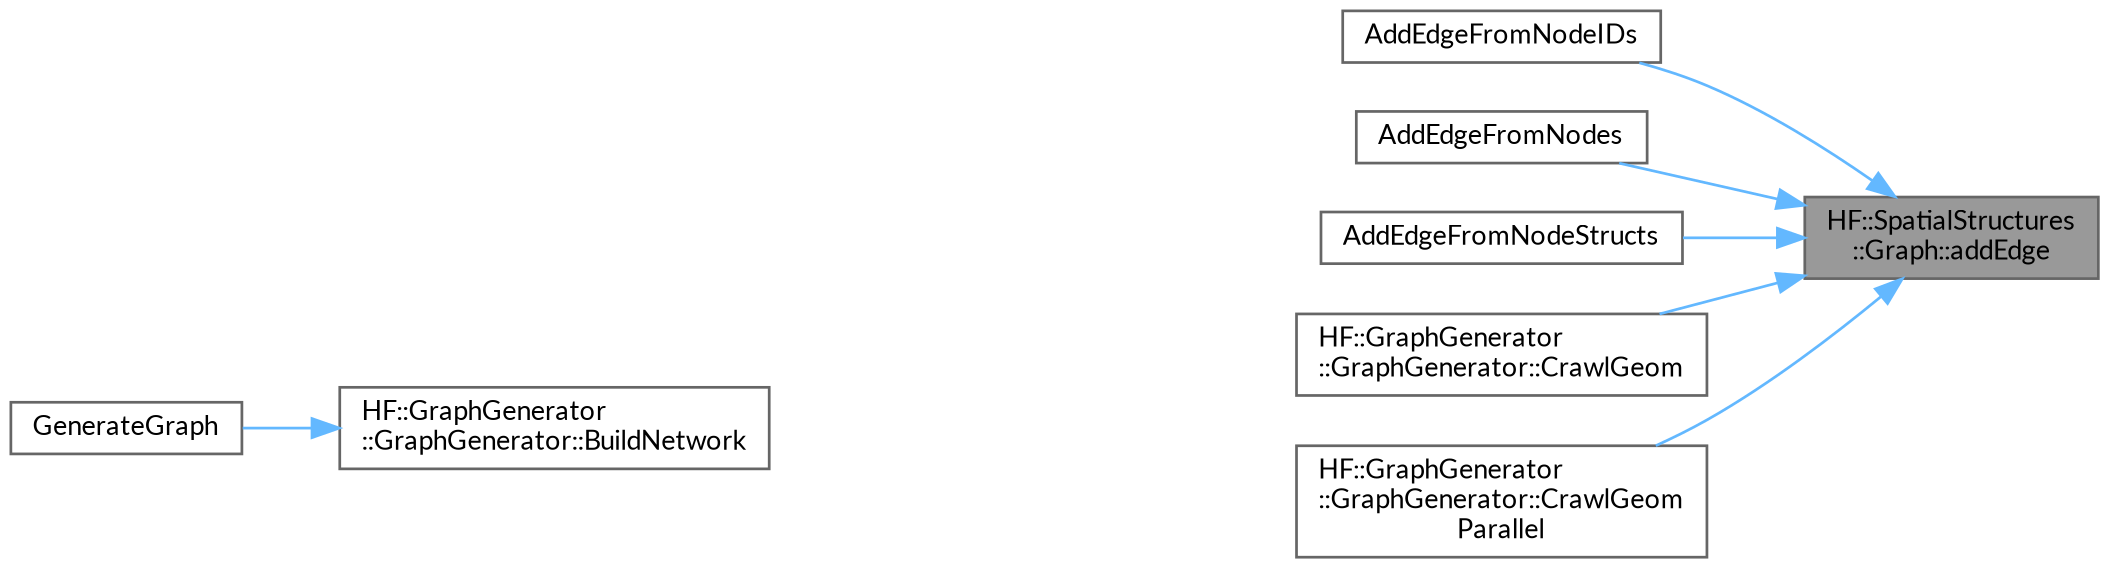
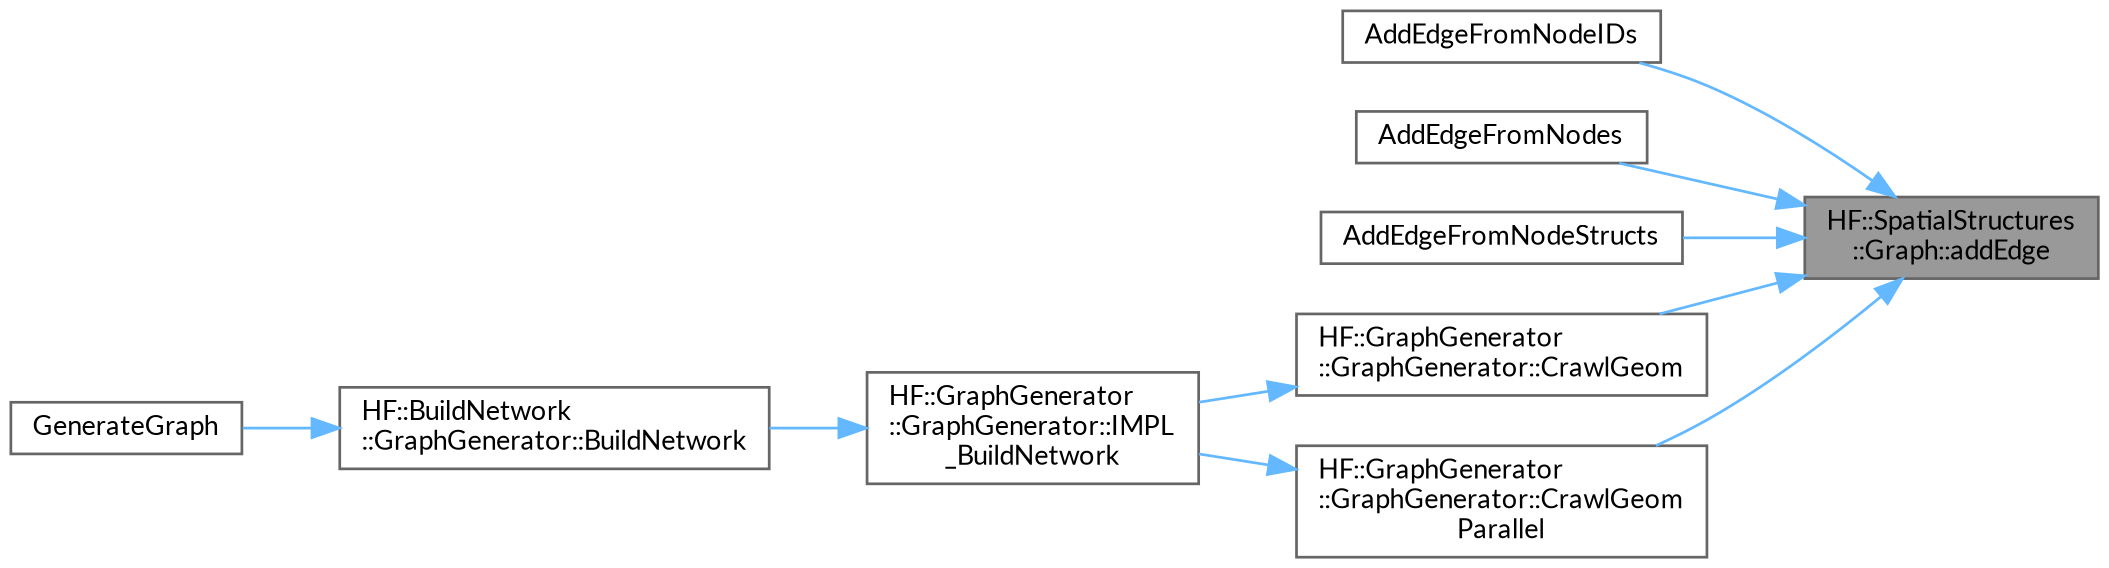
node "HF::GraphGenerator ::GraphGenerator::BuildNetwork": label "HF::GraphGenerator ::GraphGenerator::BuildNetwork" -> "HF::BuildNetwork ::GraphGenerator::BuildNetwork"
node "HF::GraphGenerator ::GraphGenerator::IMPL _BuildNetwork": added
